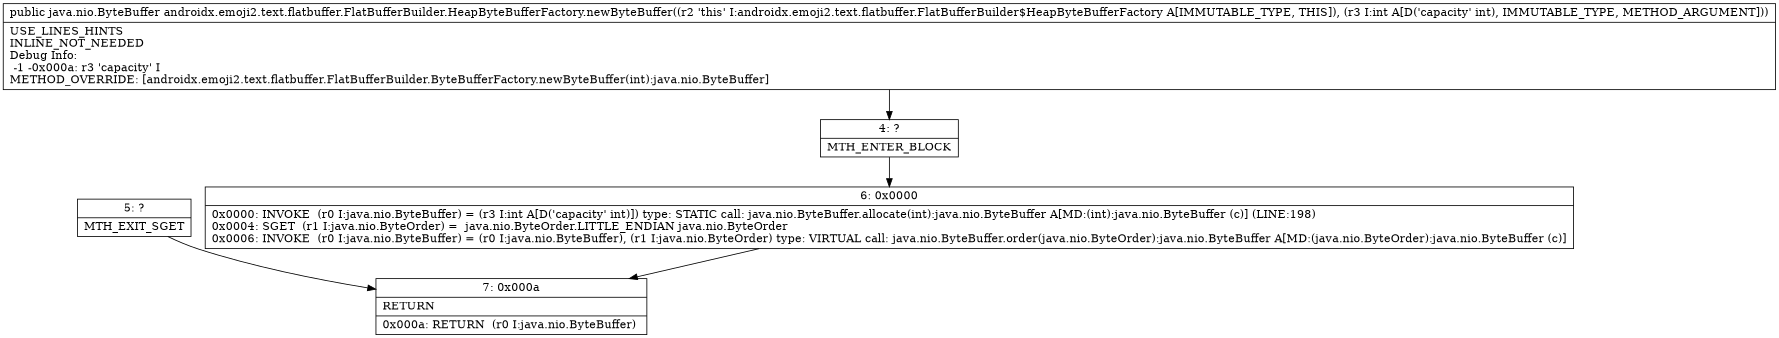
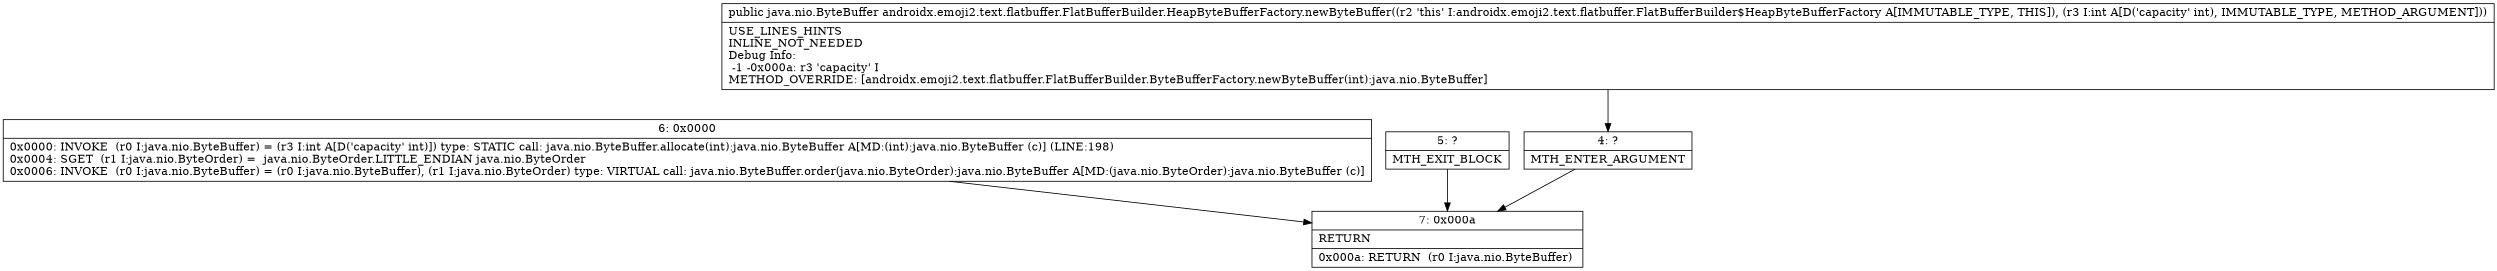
node "4: ?": text "MTH_ENTER_BLOCK" -> "MTH_ENTER_ARGUMENT"
edge "4: ?" -> "6: 0x0000": now "4: ?" -> "7: 0x000a"
node "5: ?": text "MTH_EXIT_SGET" -> "MTH_EXIT_BLOCK"
